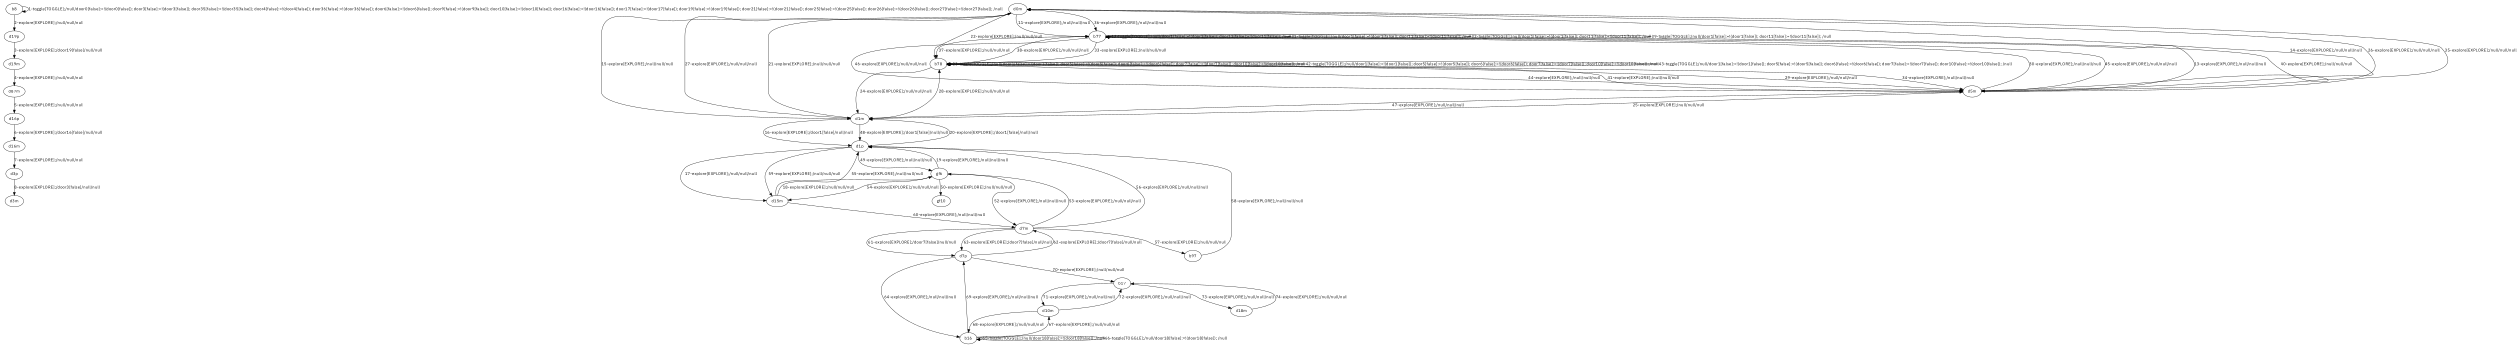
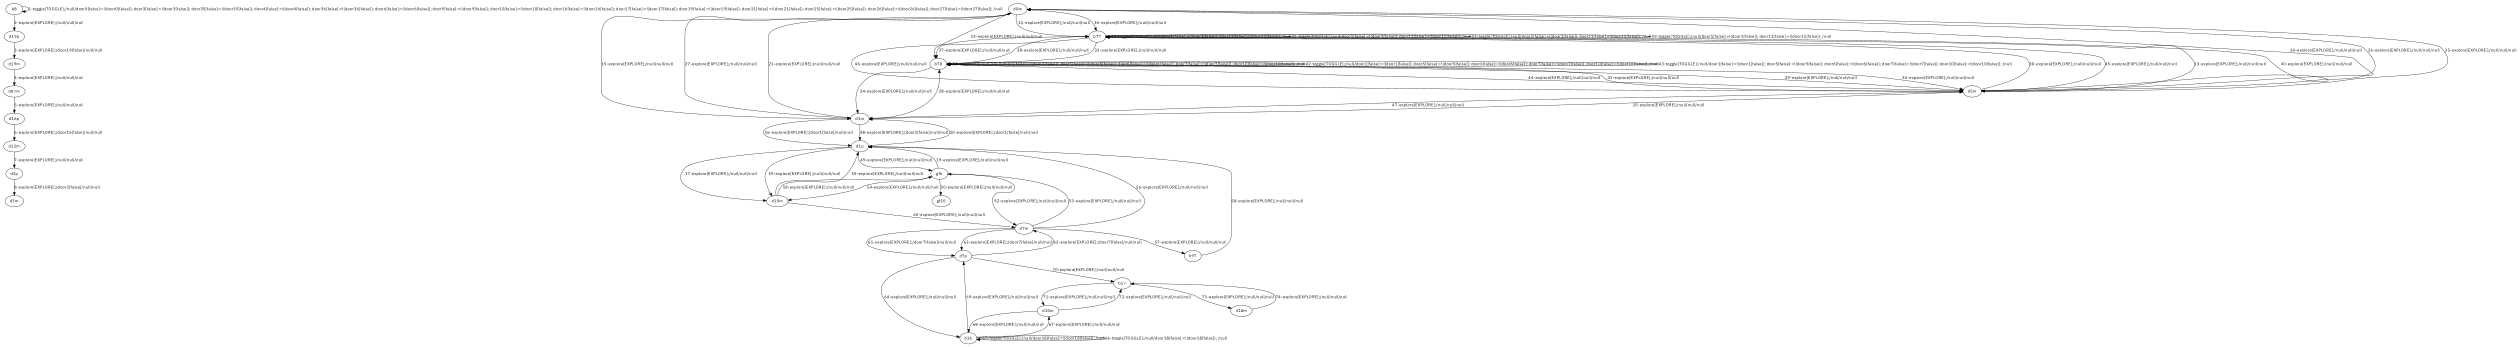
node "d16m": label "d16m" -> "d12m"
